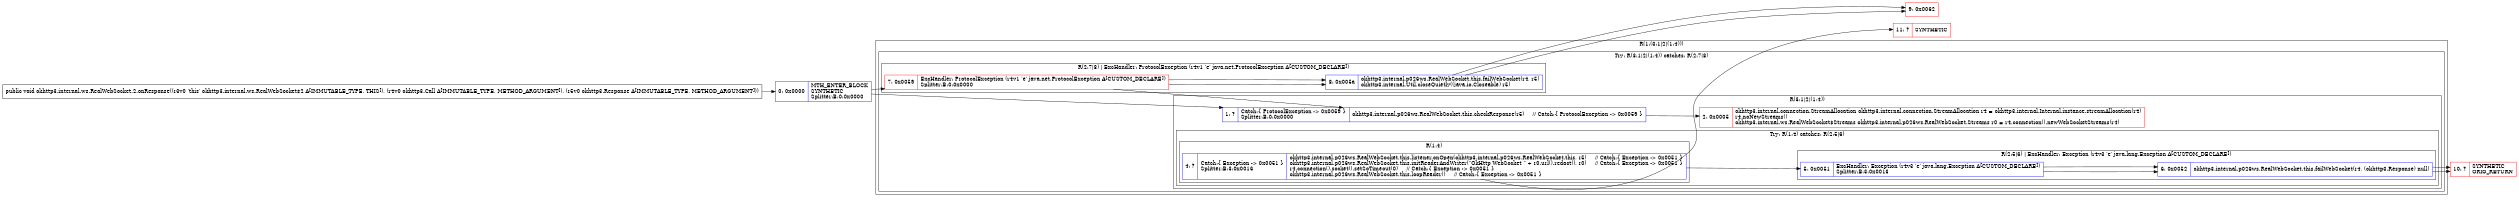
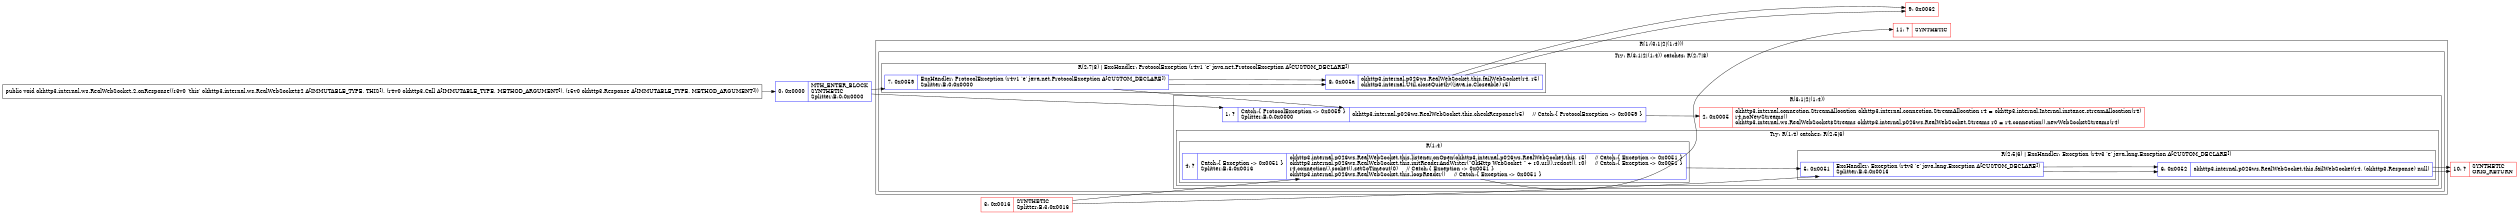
node "7: 0x0059": color red -> blue
node "3: 0x0016": added
